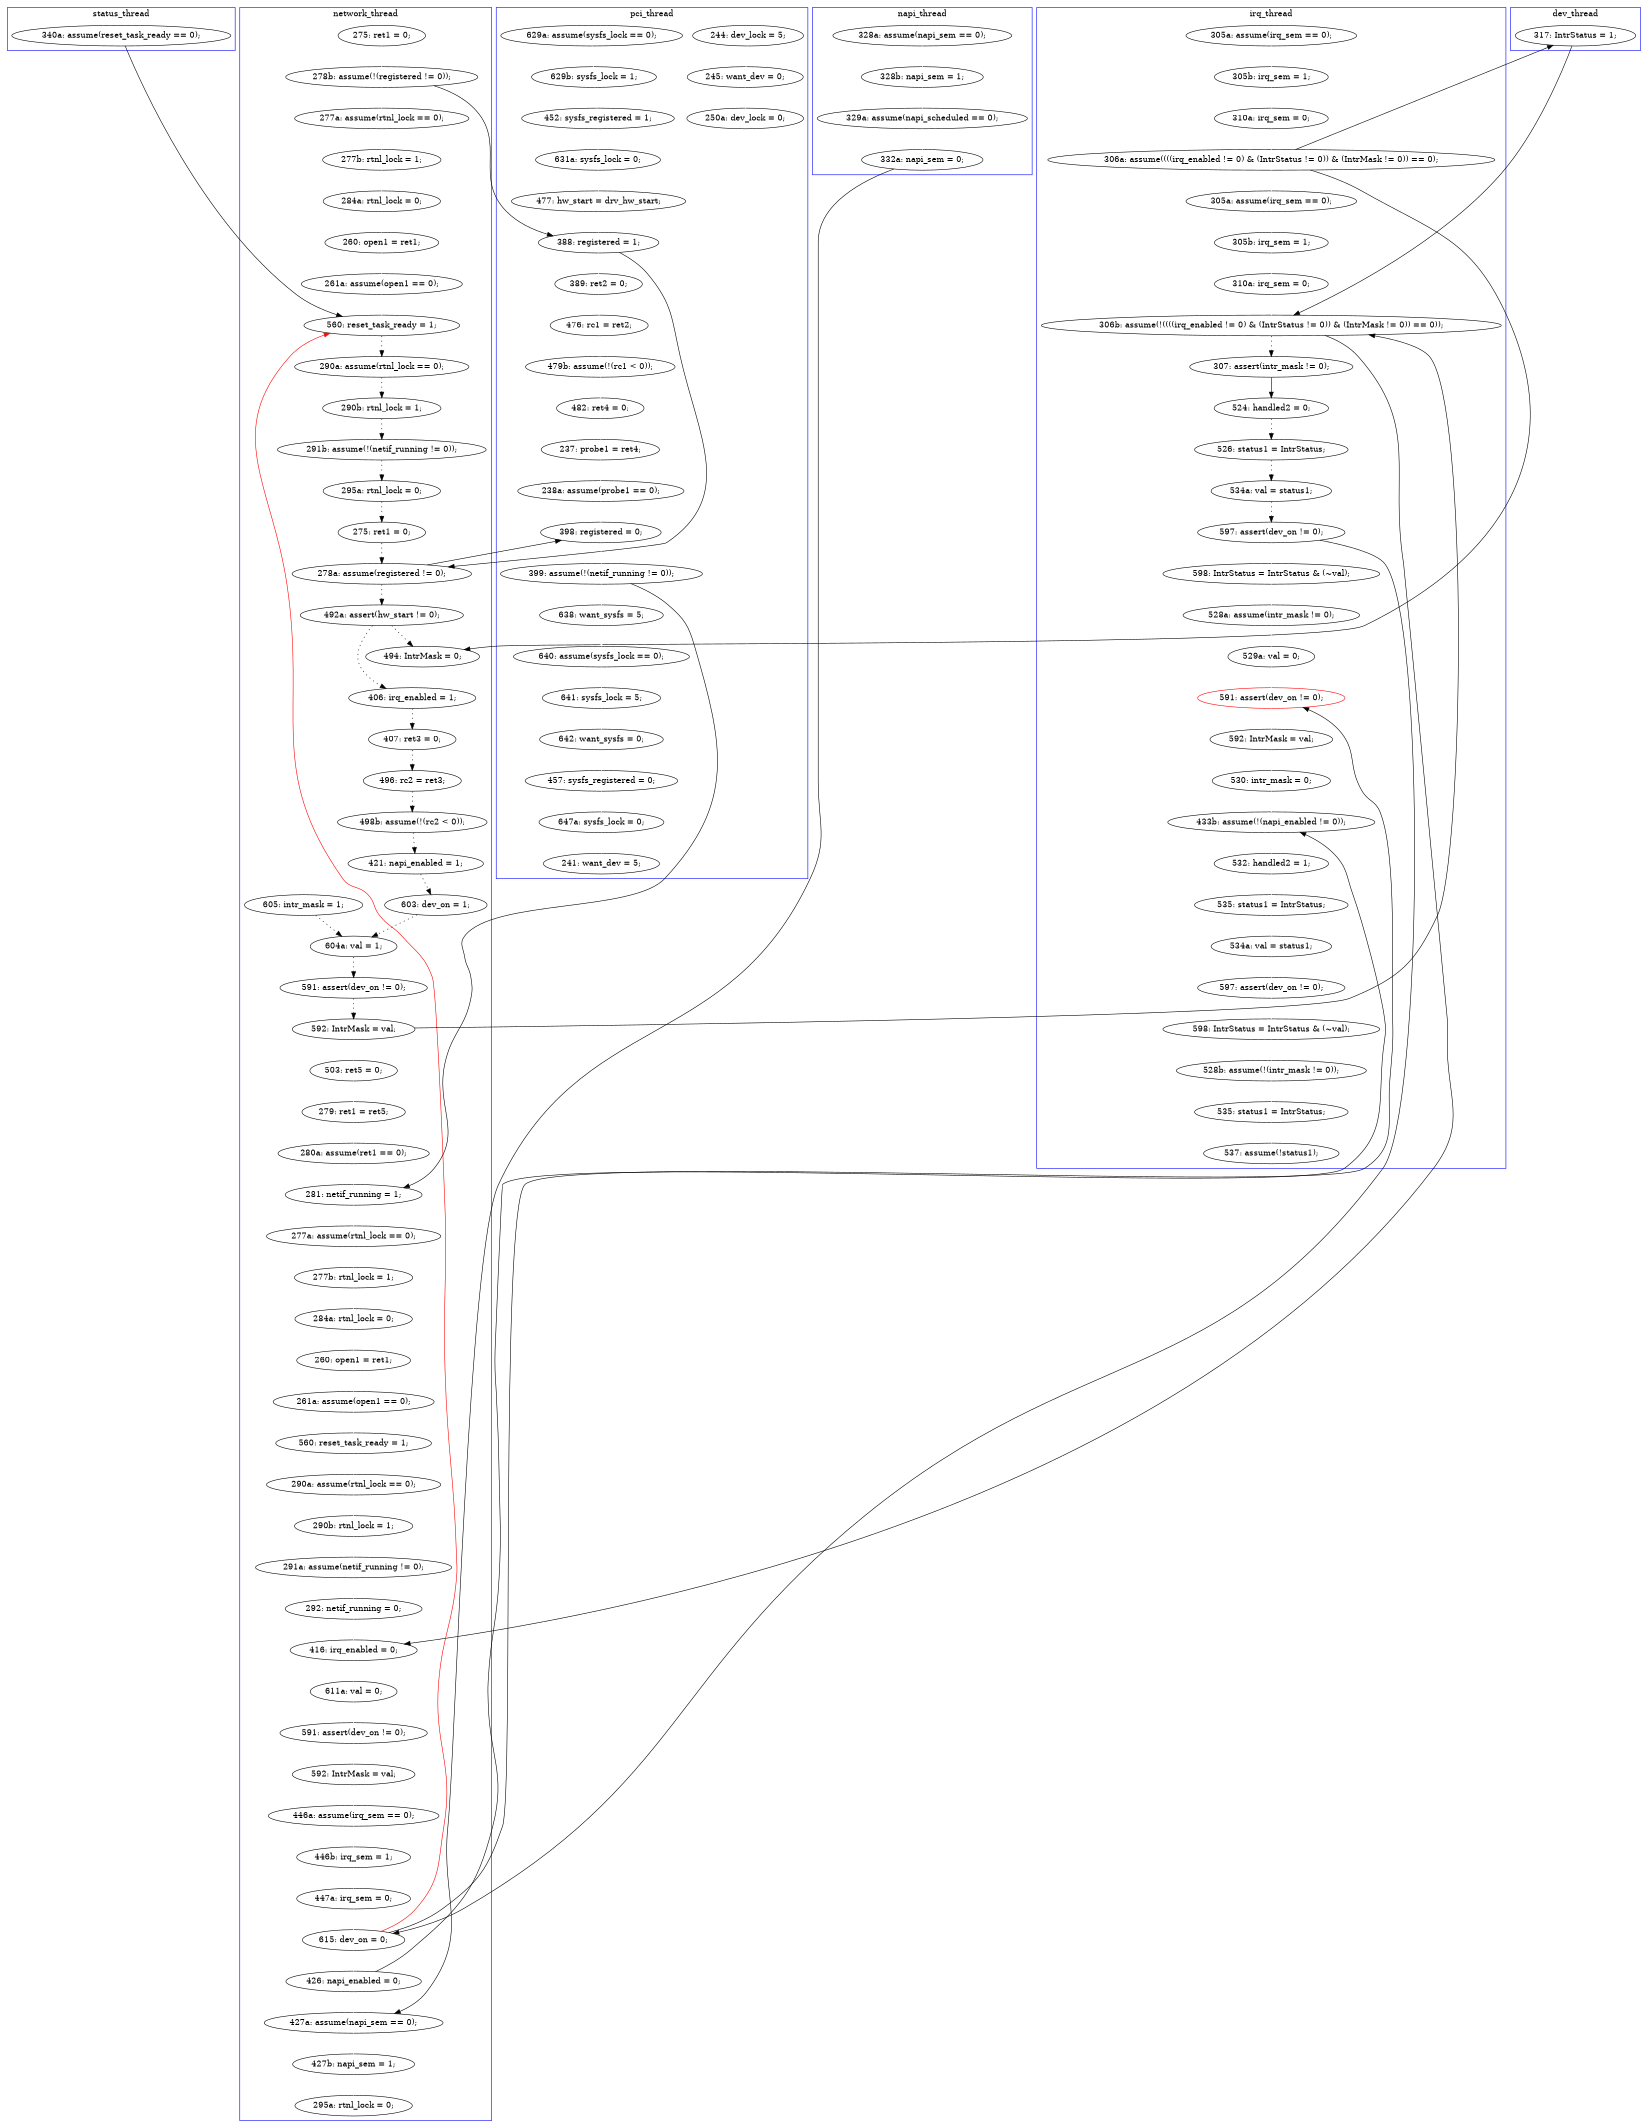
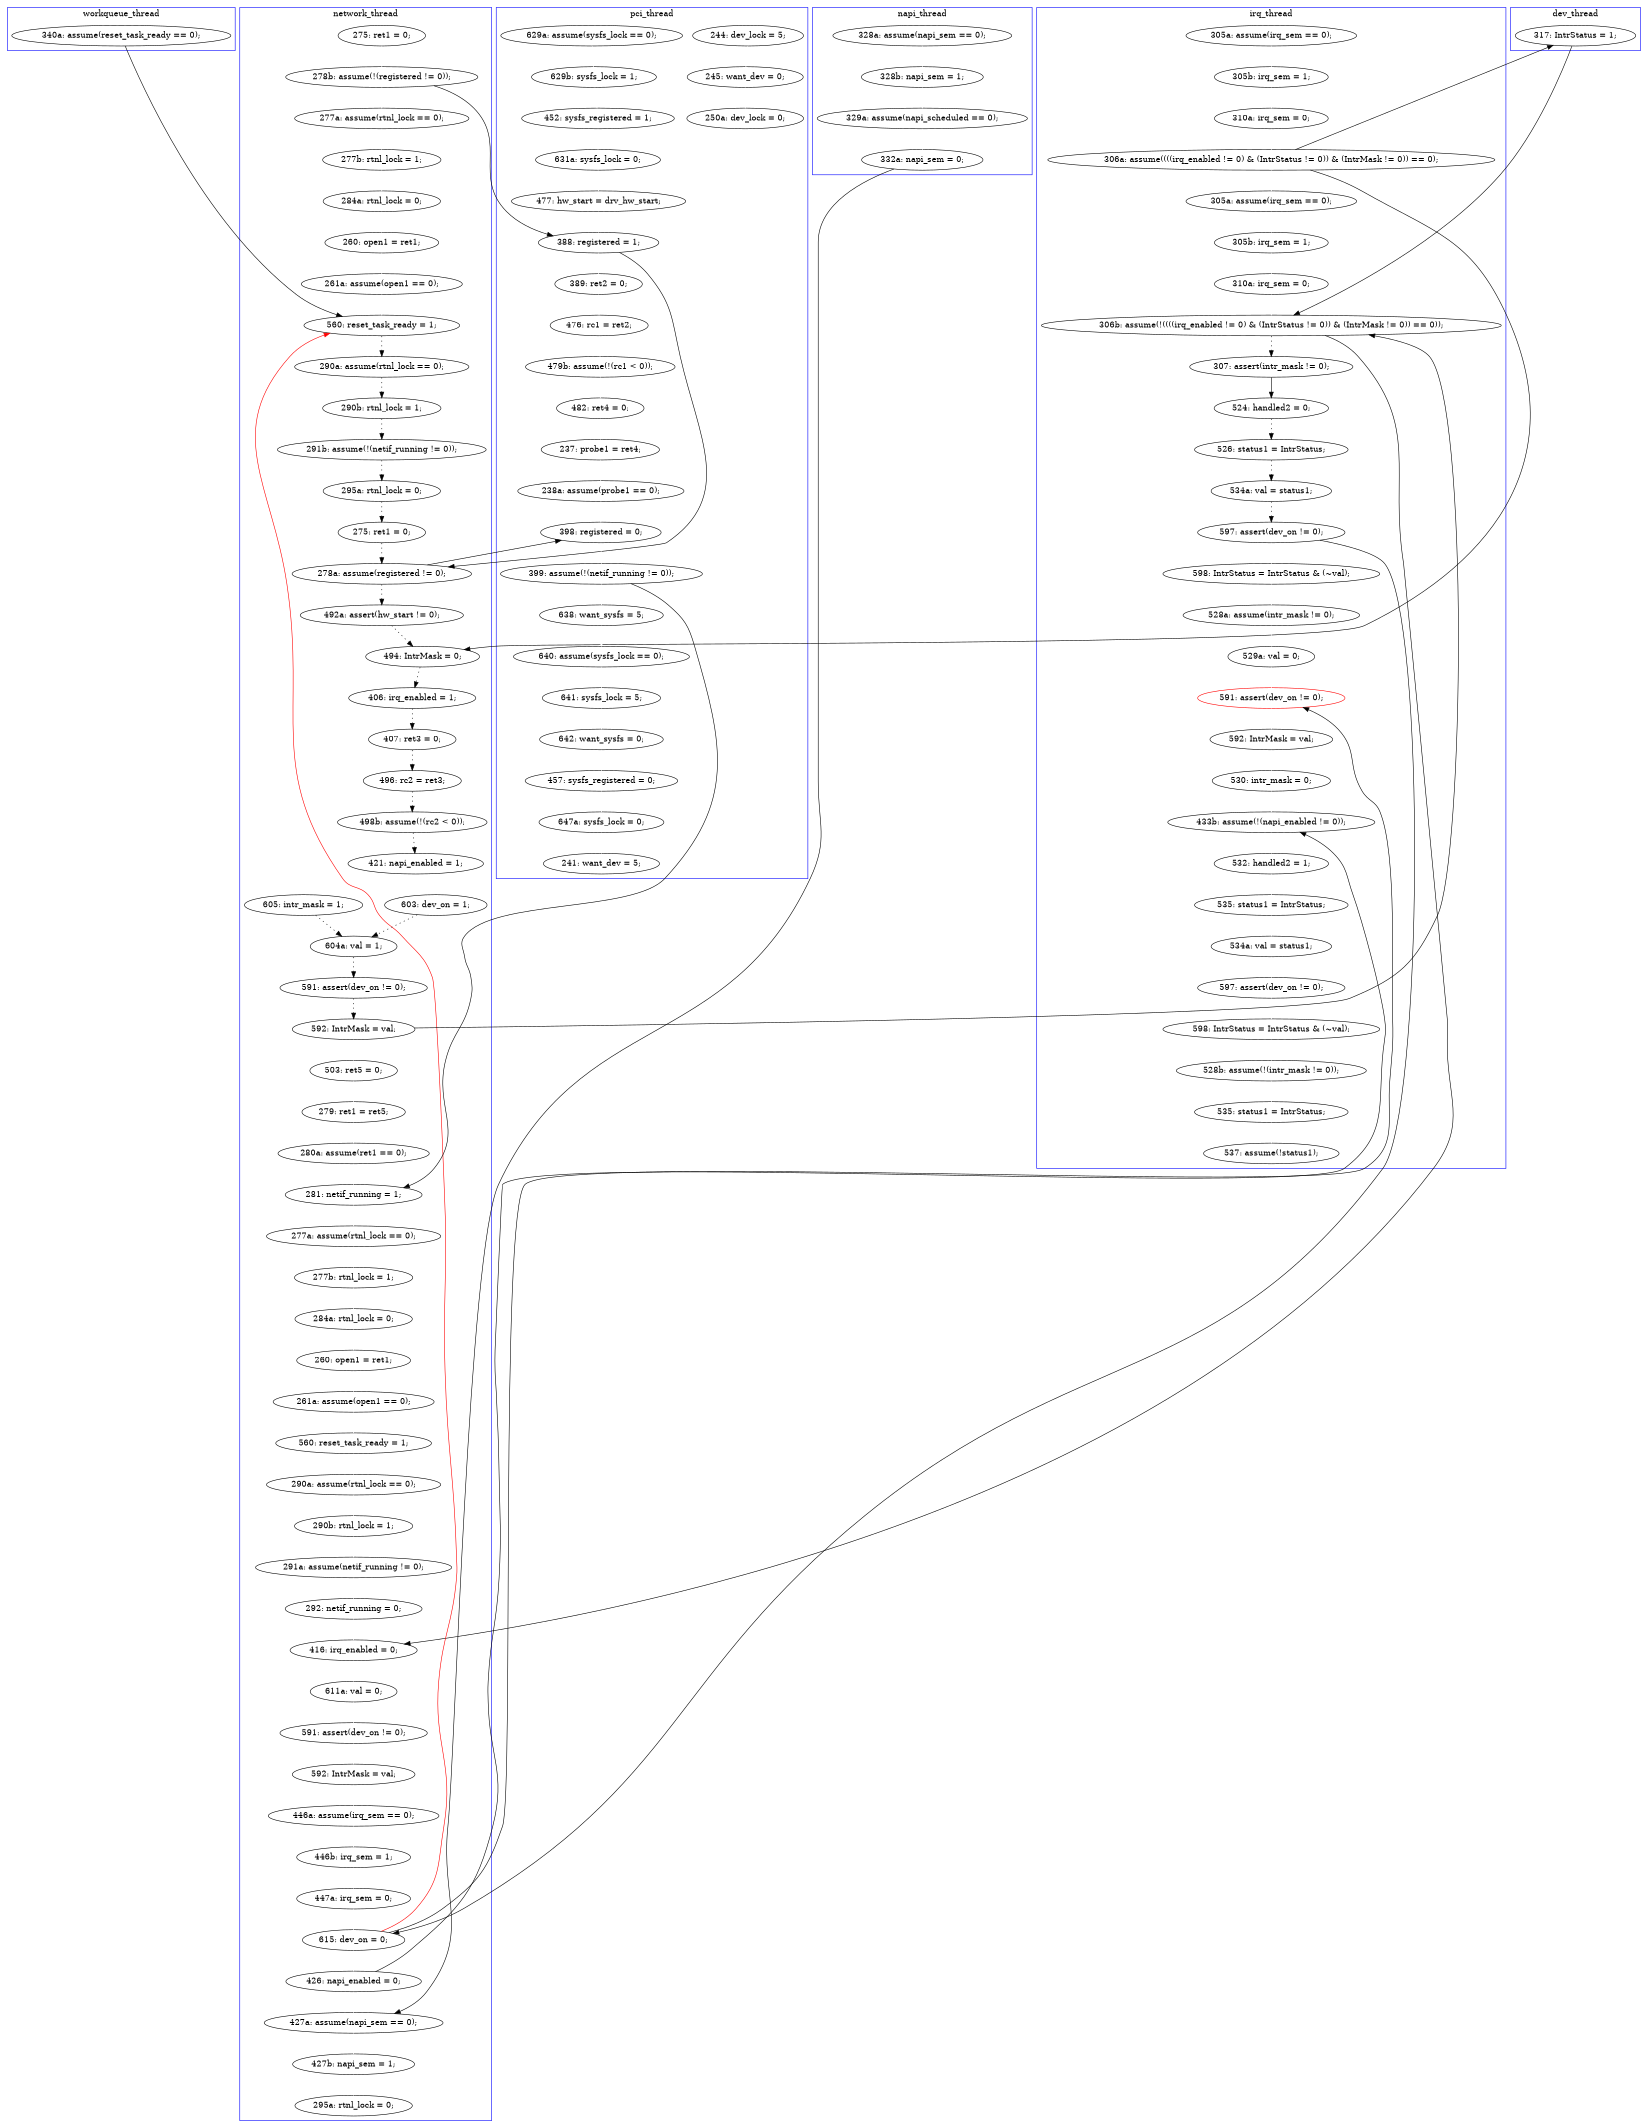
cluster "status_thread": label "status_thread" -> "workqueue_thread"
edge "492a: assert(hw_start != 0);" -> "406: irq_enabled = 1;": now "494: IntrMask = 0;" -> "406: irq_enabled = 1;"
edge "421: napi_enabled = 1;" -> "603: dev_on = 1;": removed
